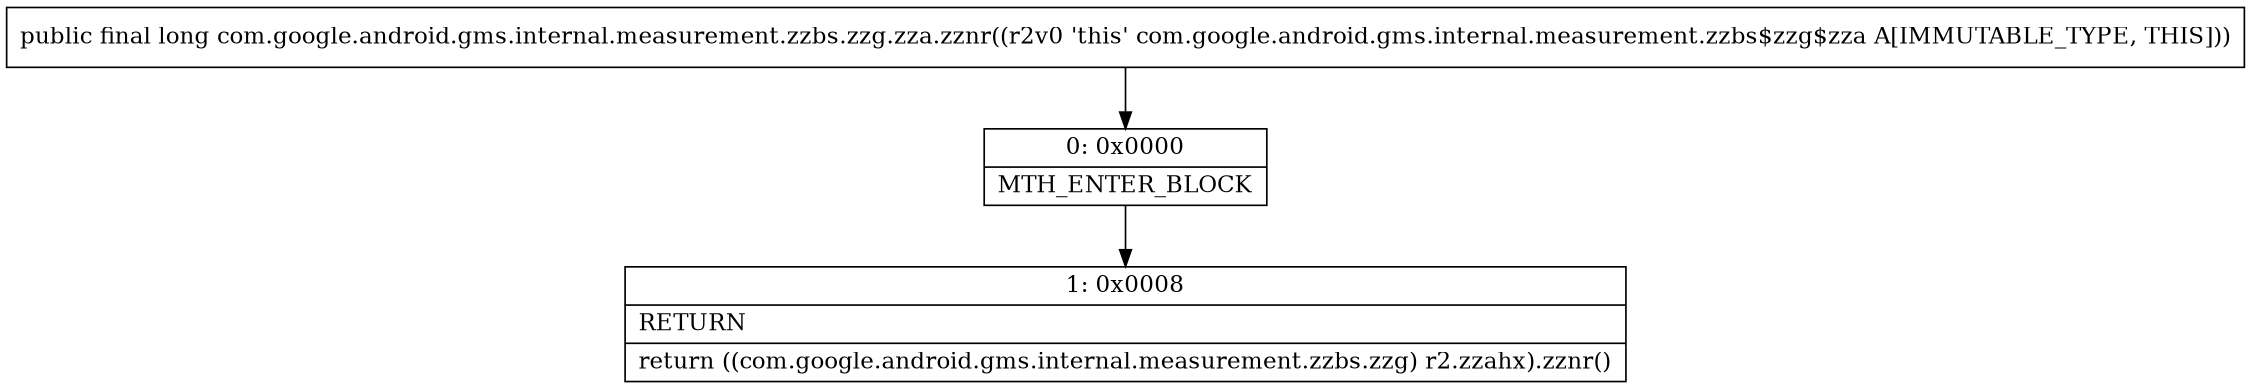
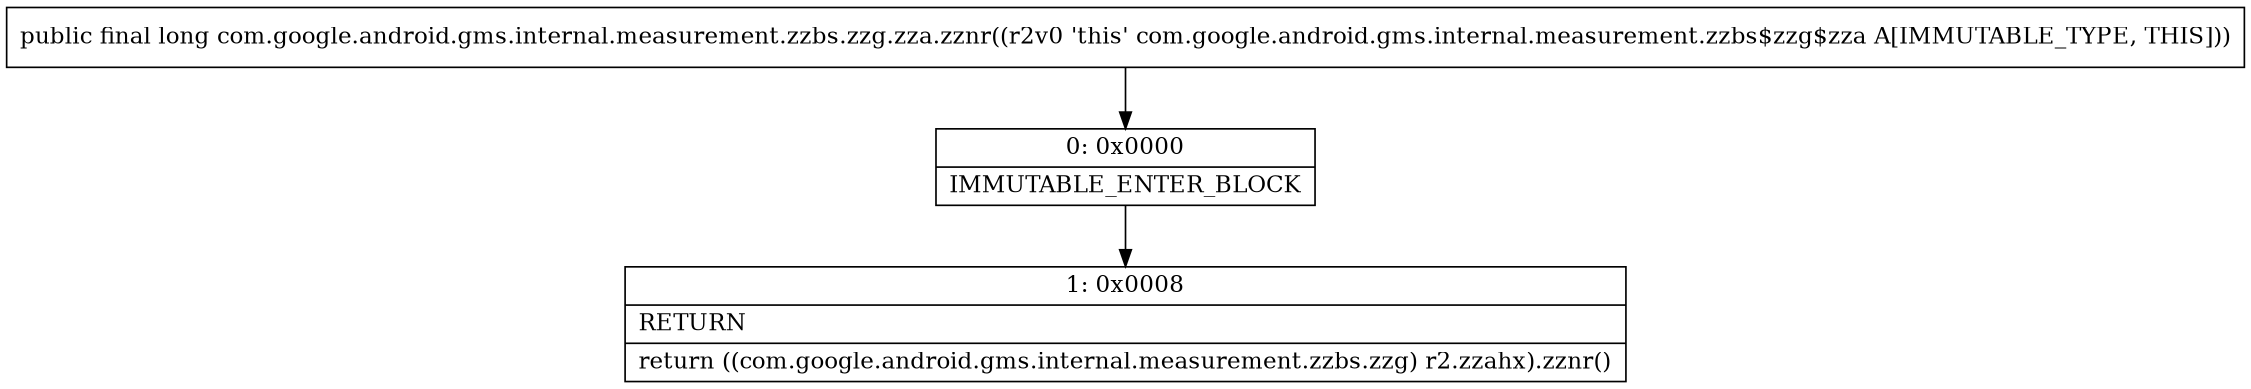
node "0: 0x0000": text "MTH_ENTER_BLOCK" -> "IMMUTABLE_ENTER_BLOCK"
